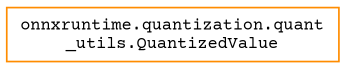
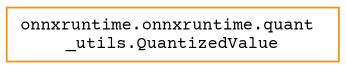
node "onnxruntime.quantization.quant _utils.QuantizedValue": label "onnxruntime.quantization.quant _utils.QuantizedValue" -> "onnxruntime.onnxruntime.quant _utils.QuantizedValue"
